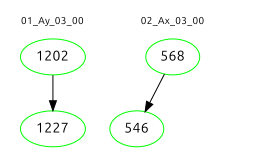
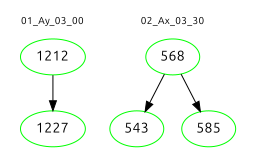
cluster "02_Ax_03_00": label "02_Ax_03_00" -> "02_Ax_03_30"
node "1202": label "1202" -> "1212"
node "546": label "546" -> "543"
node "585": added
